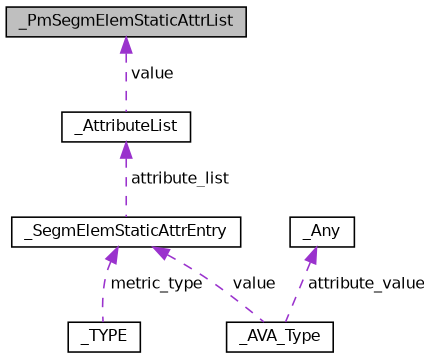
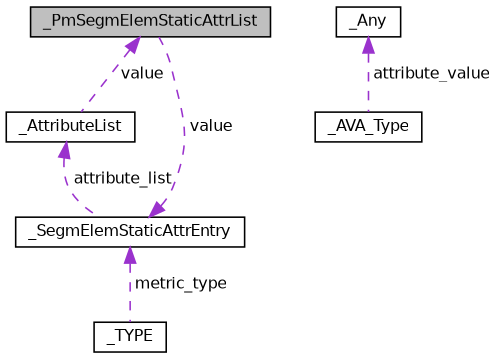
edge "_AVA_Type" -> "_SegmElemStaticAttrEntry": now "_PmSegmElemStaticAttrList" -> "_SegmElemStaticAttrEntry"
